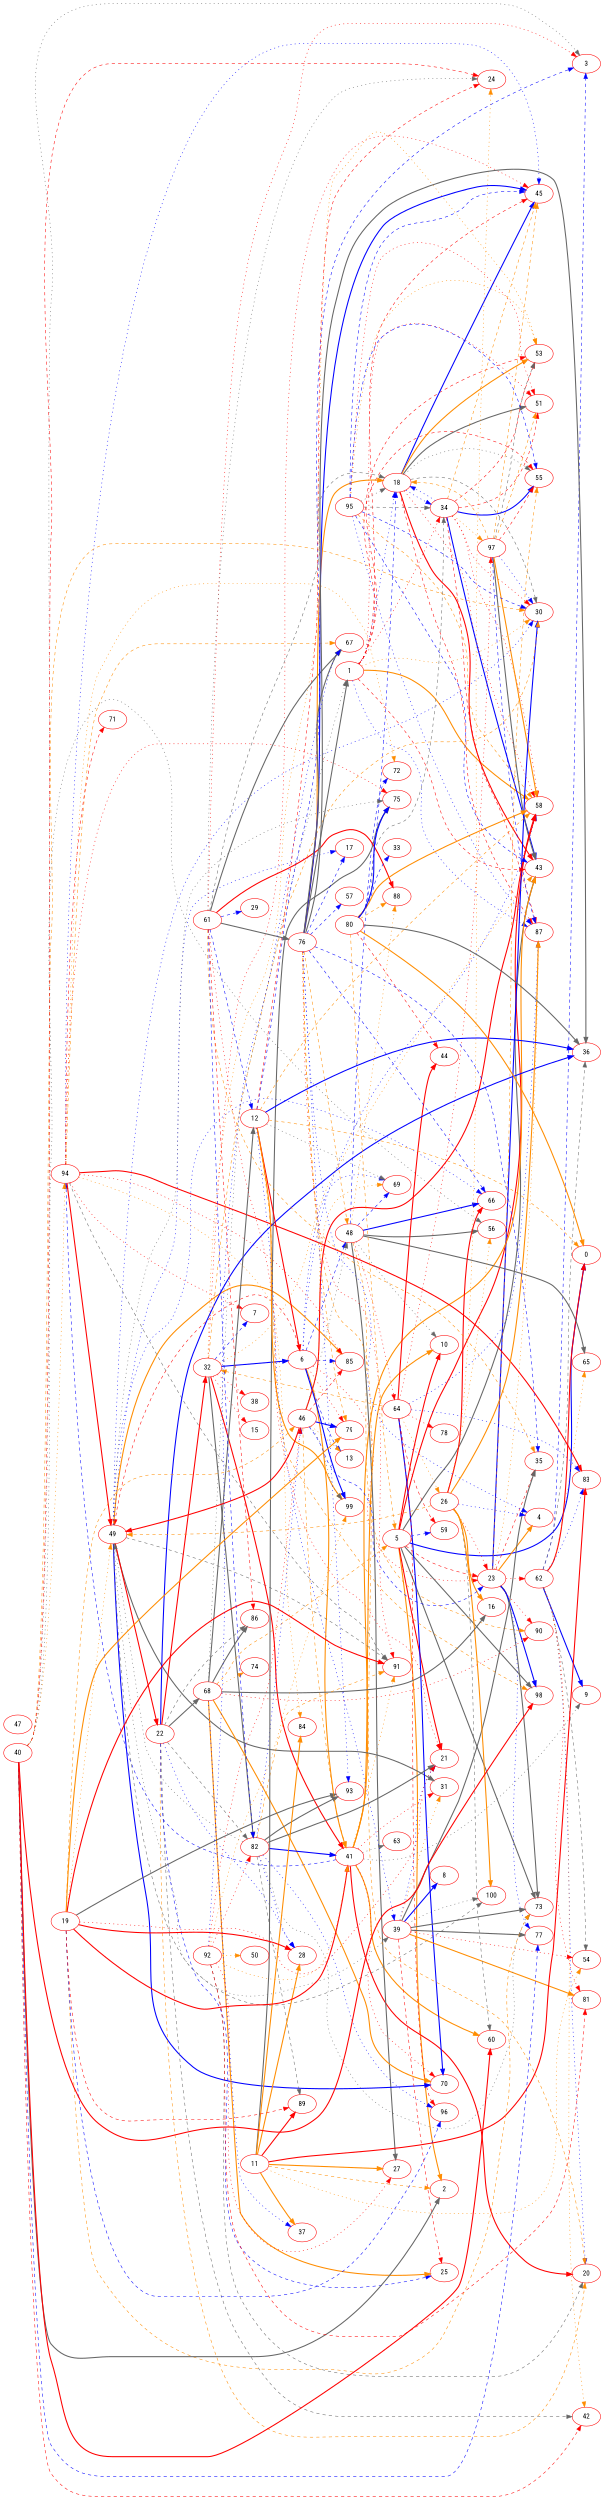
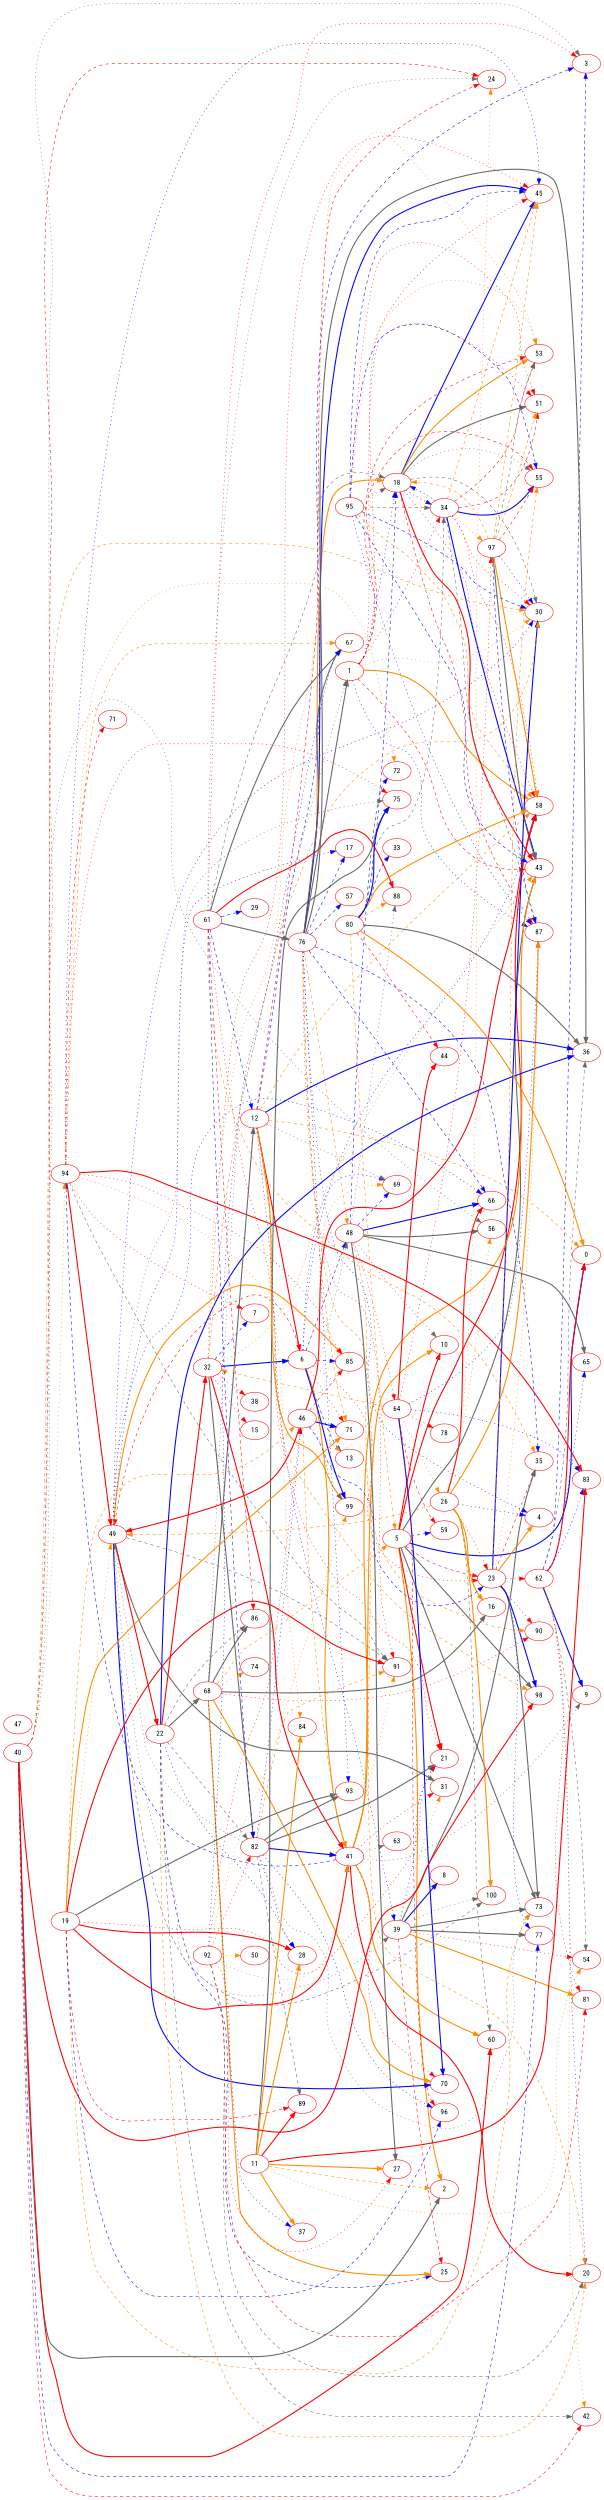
edge "1" -> "45": style dashed -> dotted
edge "34" -> "87": color red -> gray40
edge "48" -> "88": color darkorange -> gray40
edge "62" -> "65": color darkorange -> blue
